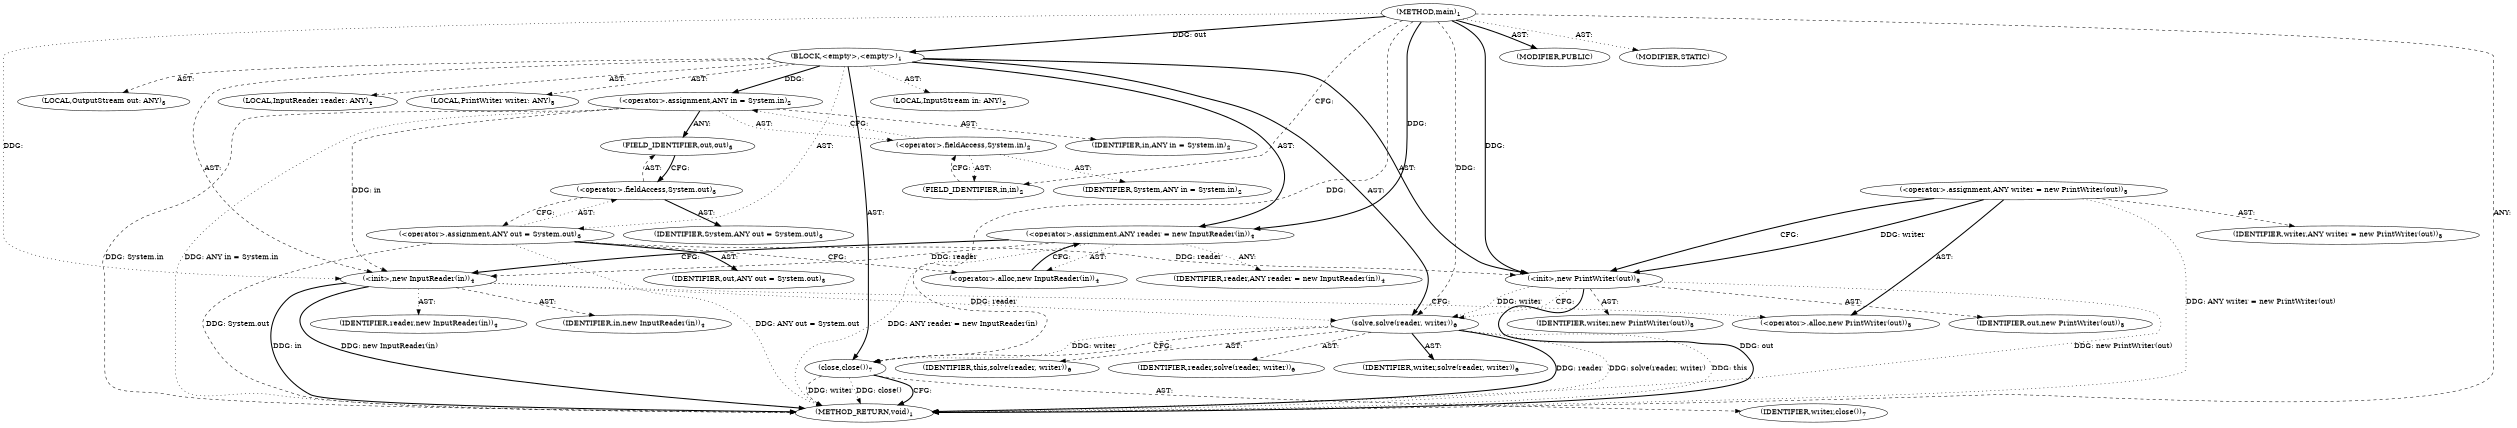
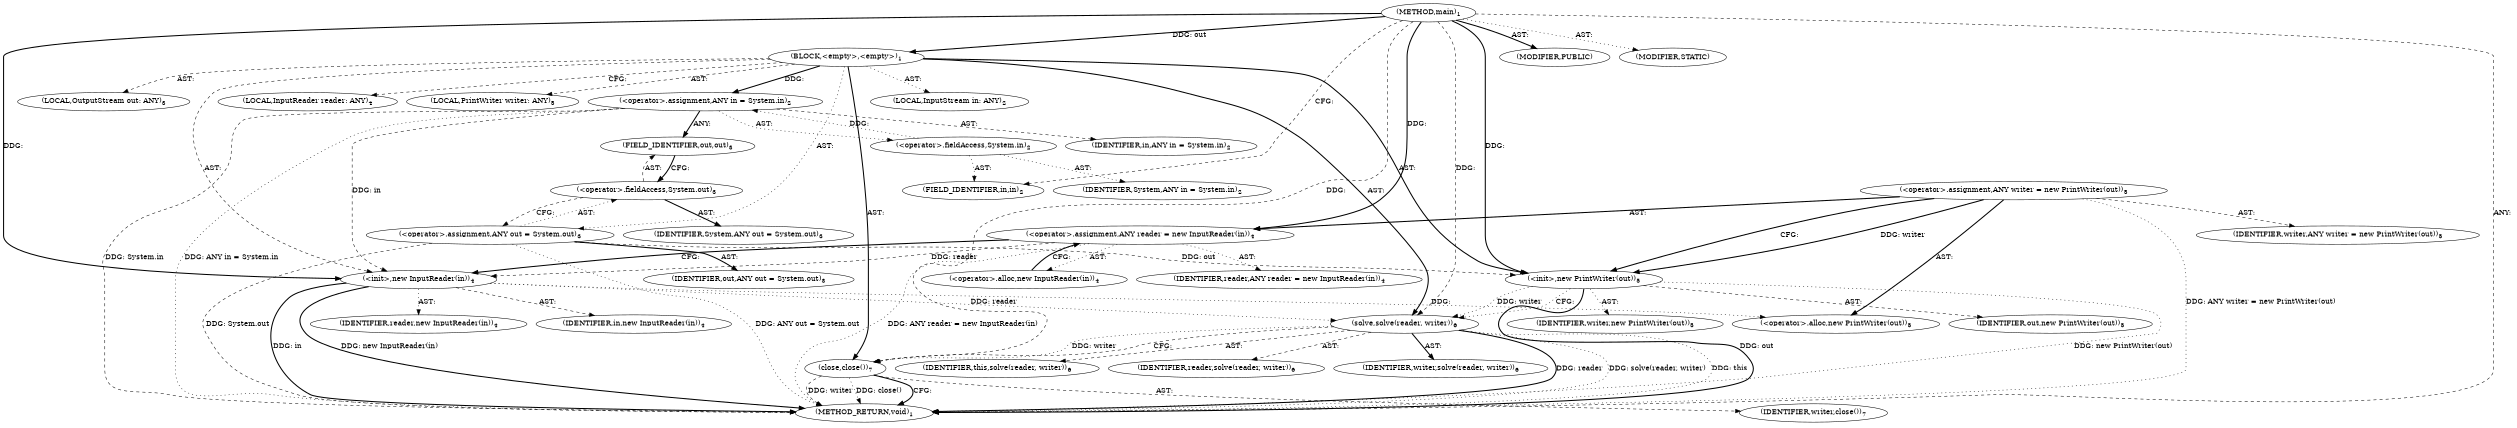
edge "(METHOD,main)" -> "(<init>,new InputReader(in))": style dotted -> bold
edge "(BLOCK,<empty>,<empty>)" -> "(LOCAL,InputReader reader: ANY)": label "AST: " -> "CFG: "
edge "(BLOCK,<empty>,<empty>)" -> "(<operator>.assignment,ANY reader = new InputReader(in))": now "(<operator>.assignment,ANY writer = new PrintWriter(out))" -> "(<operator>.assignment,ANY reader = new InputReader(in))"
edge "(<operator>.fieldAccess,System.in)" -> "(<operator>.assignment,ANY in = System.in)": label "CFG: " -> "DDG: "
edge "(FIELD_IDENTIFIER,in,in)" -> "(<operator>.fieldAccess,System.in)": removed, label "CFG:"
edge "(<operator>.assignment,ANY out = System.out)" -> "(<operator>.alloc,new InputReader(in))": removed, label "CFG:"
edge "(<operator>.assignment,ANY out = System.out)" -> "(<init>,new PrintWriter(out))": label "DDG: reader" -> "DDG: out"
edge "(<operator>.assignment,ANY reader = new InputReader(in))" -> "(IDENTIFIER,reader,ANY reader = new InputReader(in))": label "ANY: " -> "AST: "
edge "(<init>,new PrintWriter(out))" -> "(IDENTIFIER,writer,new PrintWriter(out))": style dashed -> dotted
edge "(<init>,new InputReader(in))" -> "(<operator>.alloc,new PrintWriter(out))": label "CFG: " -> "DDG: "
